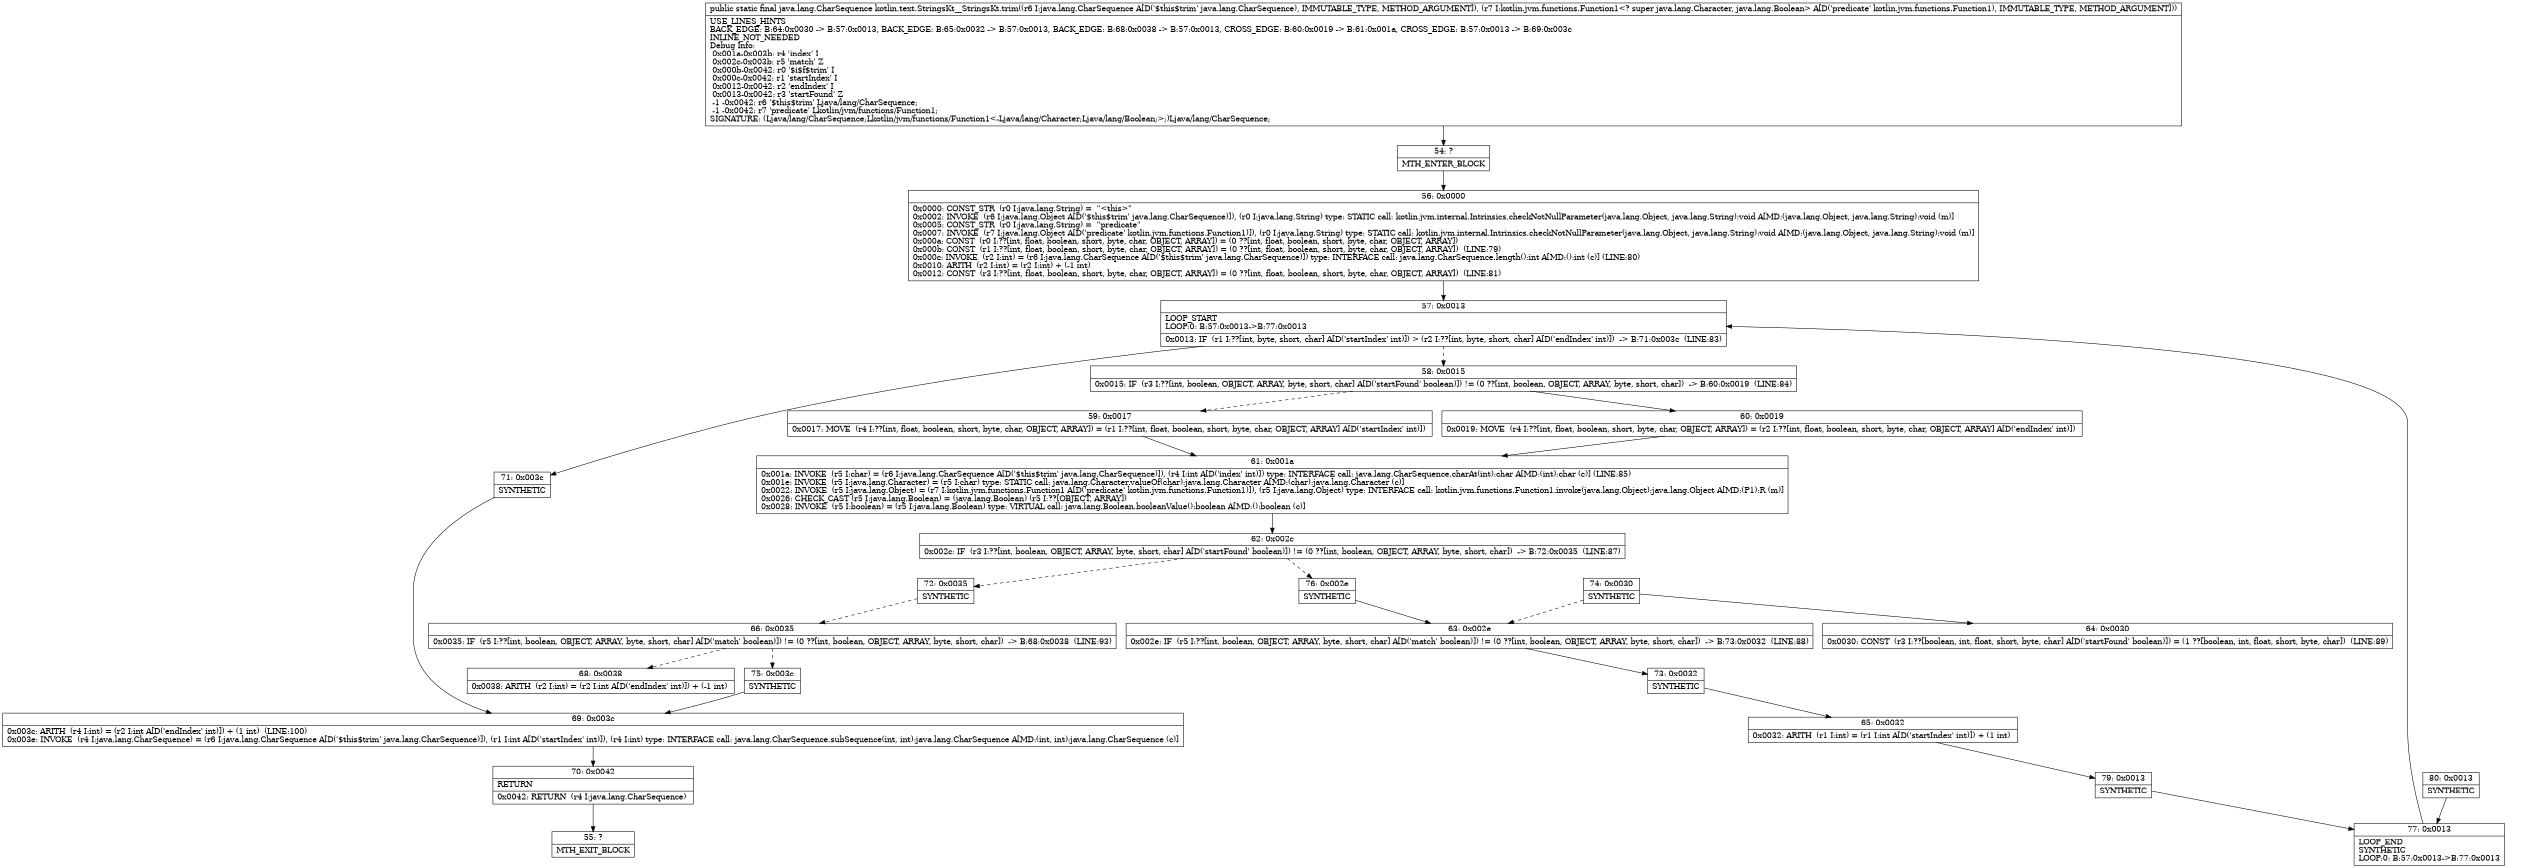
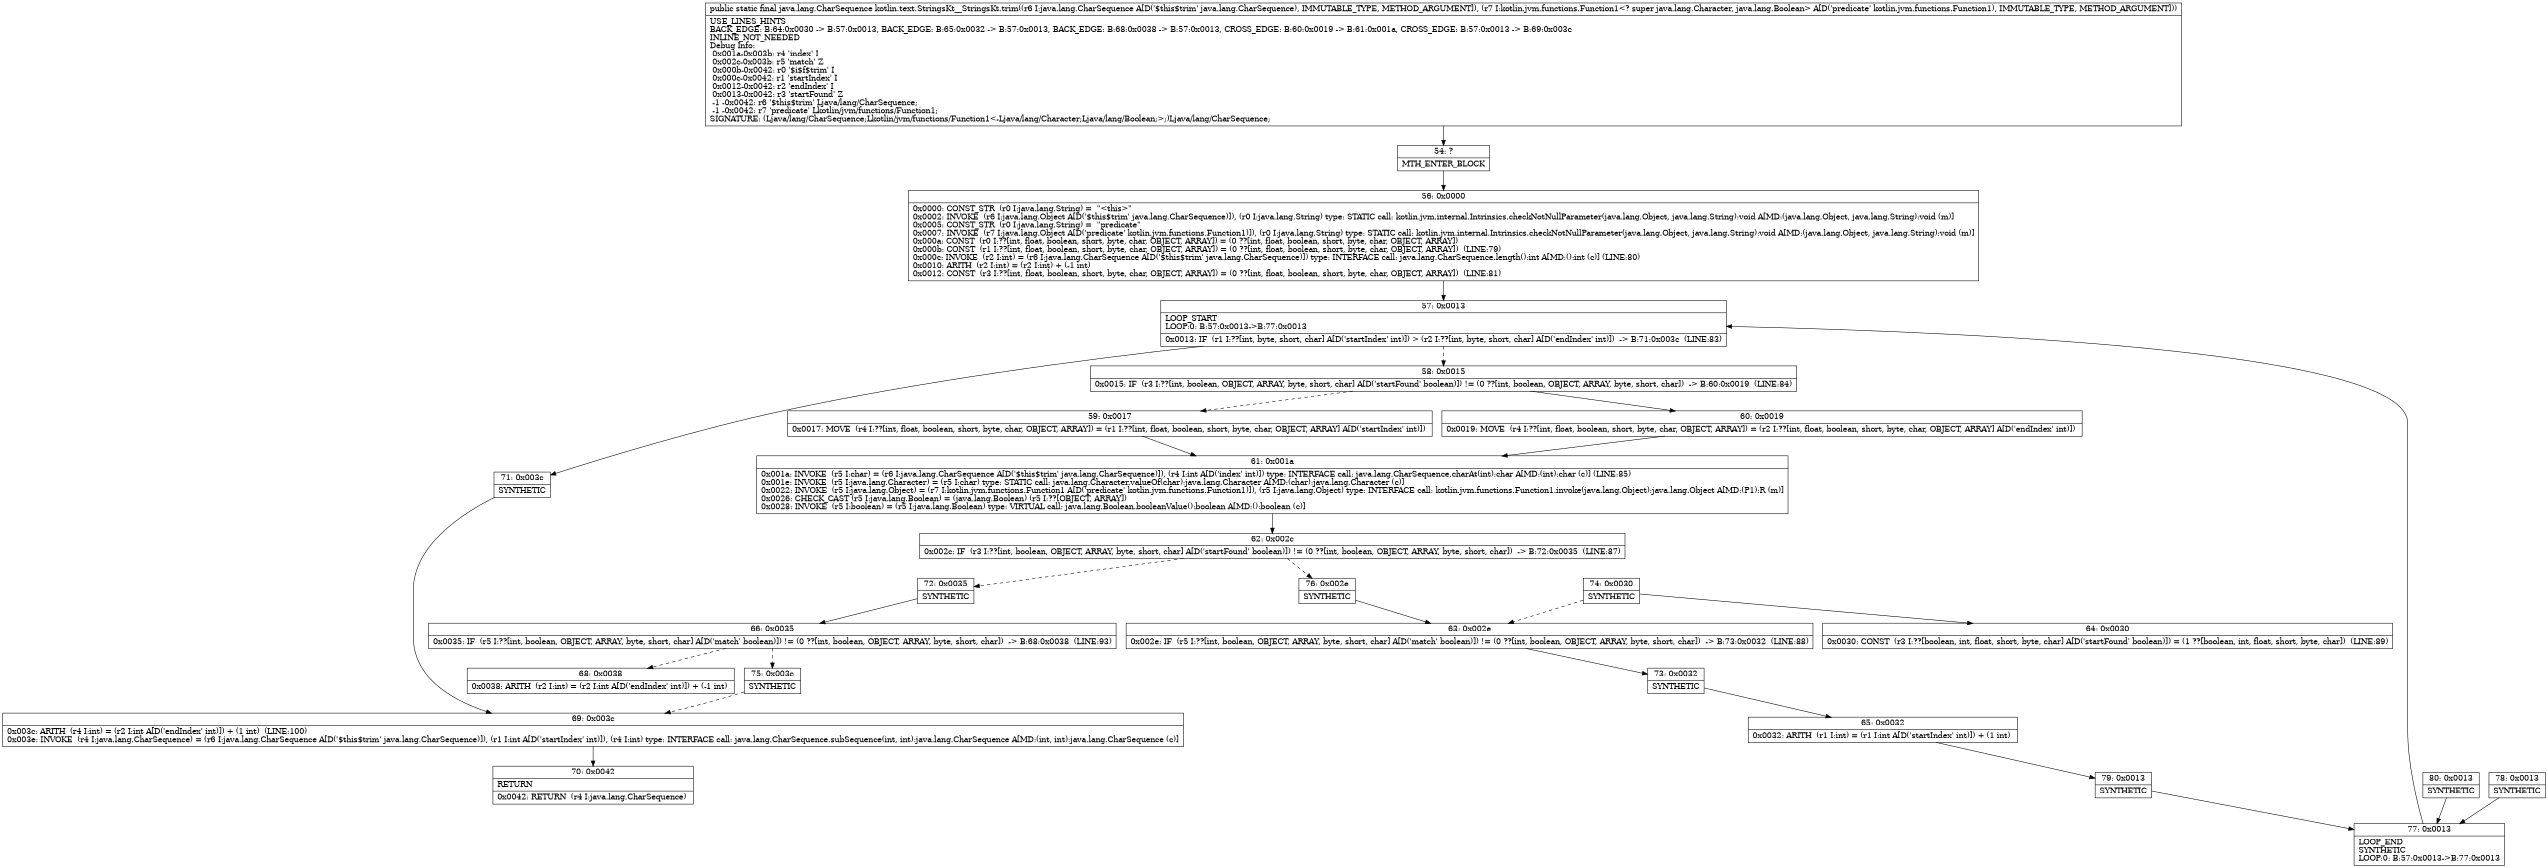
edge "72: 0x0035" -> "66: 0x0035": style dashed -> solid
edge "75: 0x003c" -> "69: 0x003c": style solid -> dashed
node "78: 0x0013": added
node "55: ?": removed
